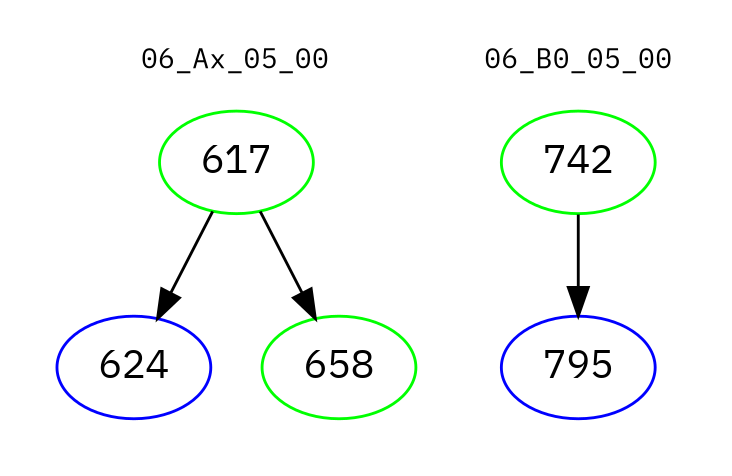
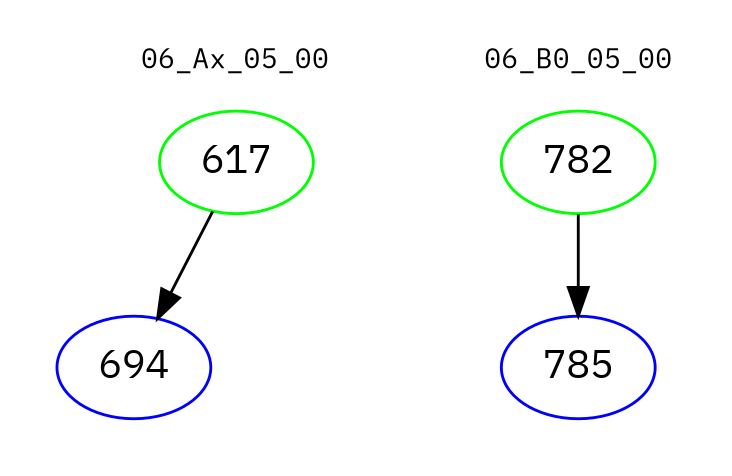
node "742": label "742" -> "782"
node "624": label "624" -> "694"
node "658": removed
node "795": label "795" -> "785"
